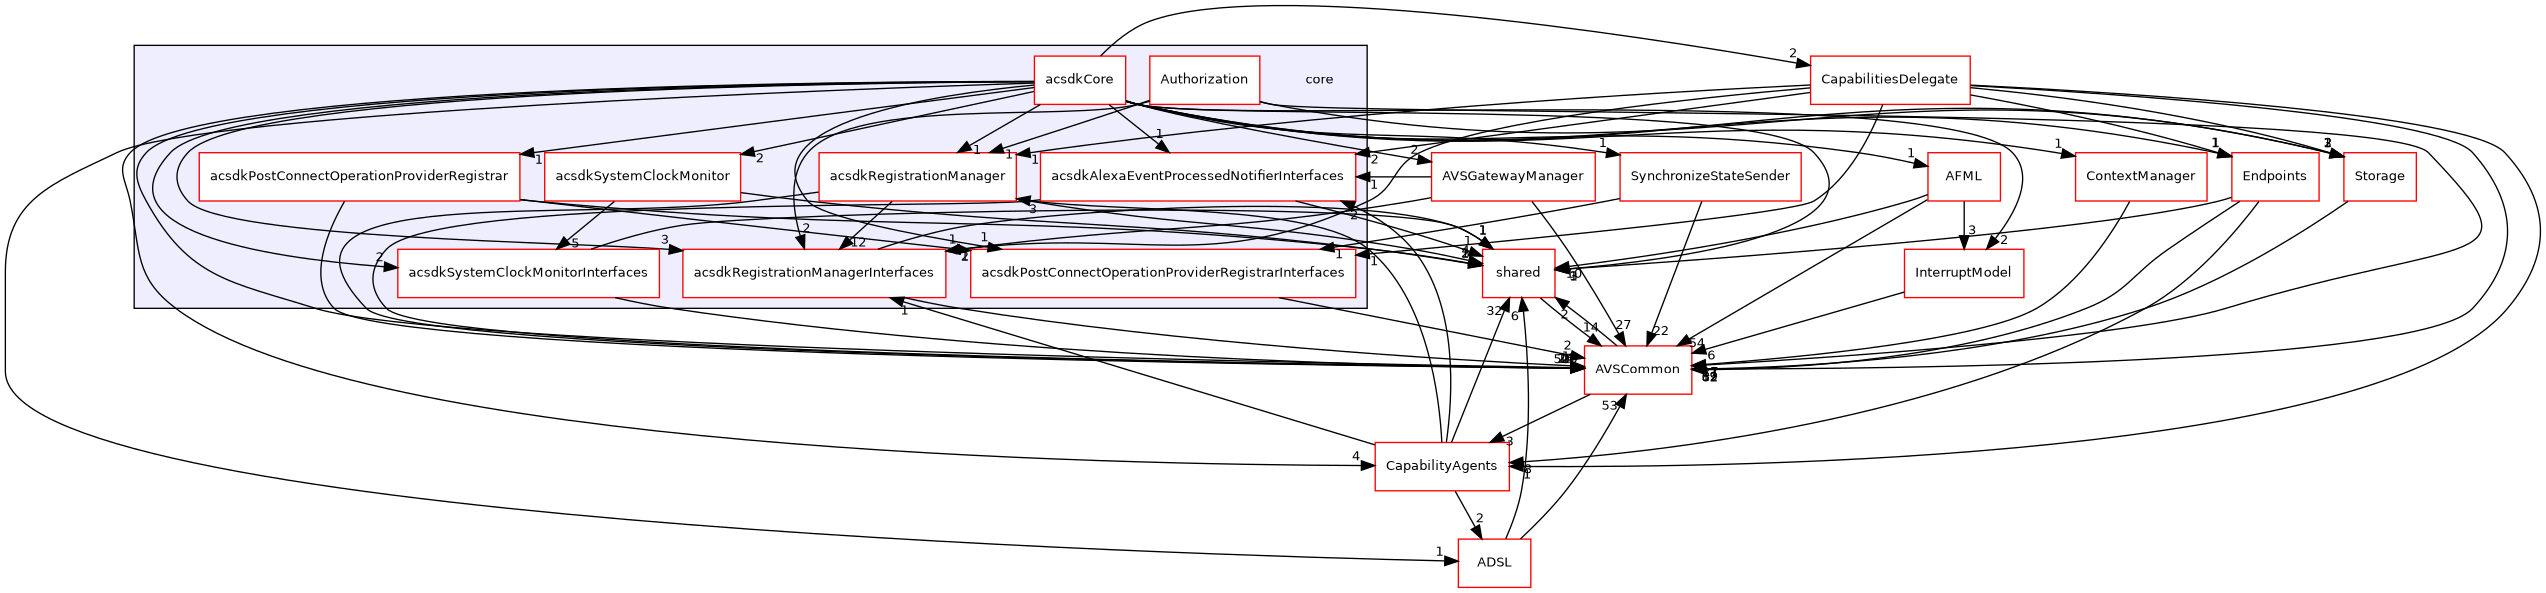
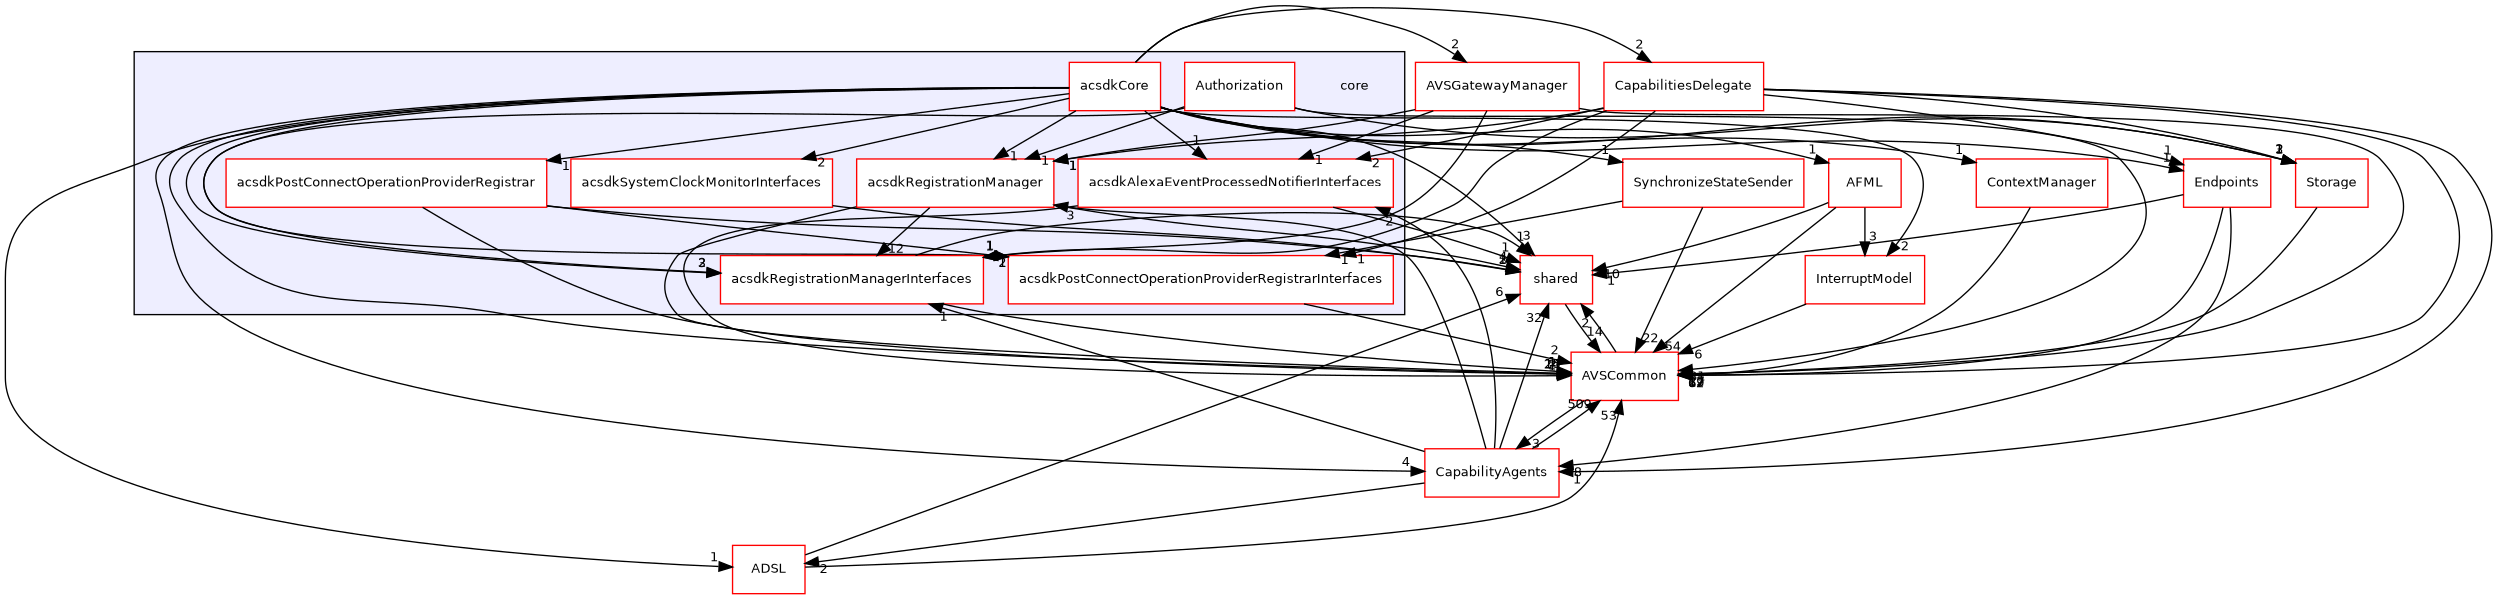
edge "AVSGatewayManager" -> "acsdkRegistrationManager": added
node "acsdkSystemClockMonitor": removed
edge "acsdkSystemClockMonitorInterfaces" -> "AVSCommon": now "CapabilityAgents" -> "AVSCommon"
